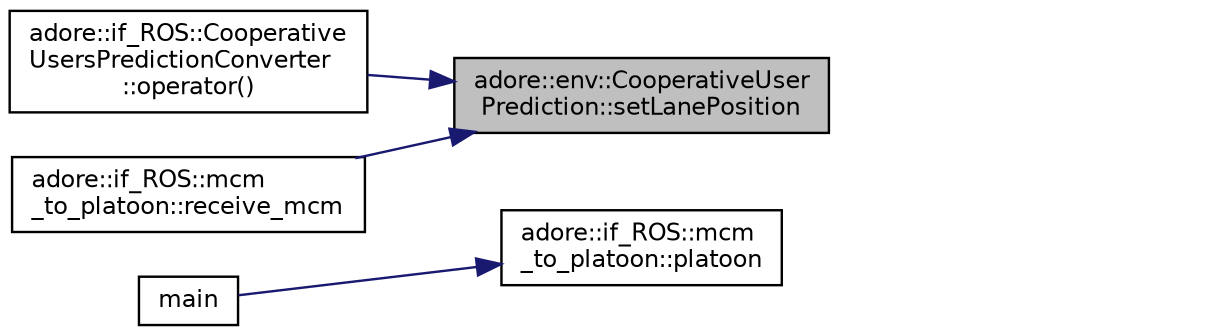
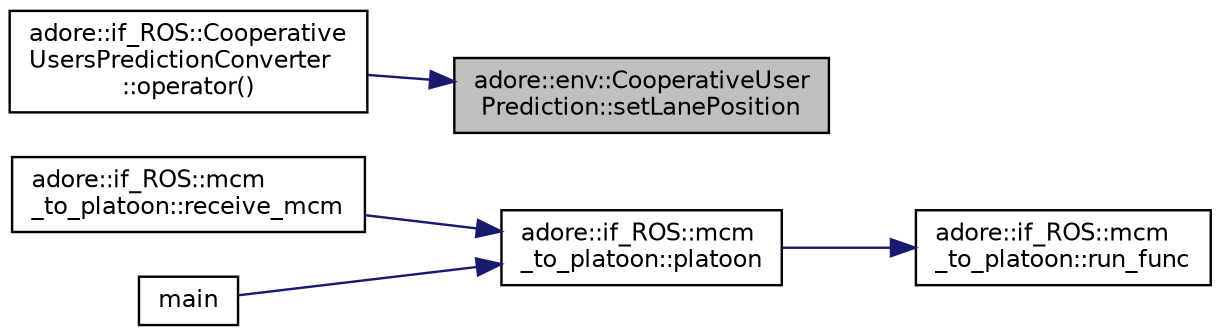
edge "adore::if_ROS::mcm _to_platoon::receive_mcm" -> "adore::env::CooperativeUser Prediction::setLanePosition": now "adore::if_ROS::mcm _to_platoon::receive_mcm" -> "adore::if_ROS::mcm _to_platoon::platoon"
node "adore::if_ROS::mcm _to_platoon::run_func": added
